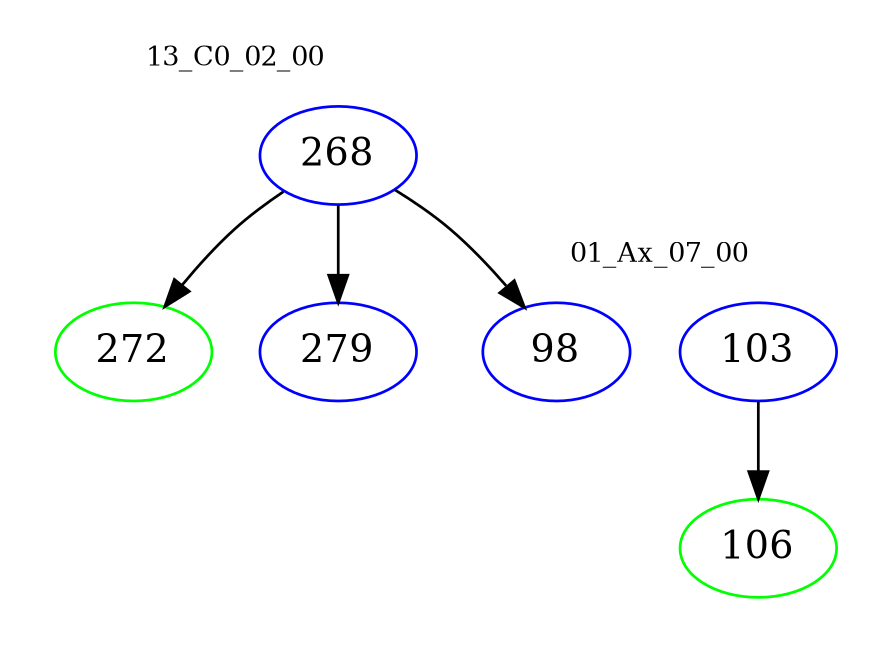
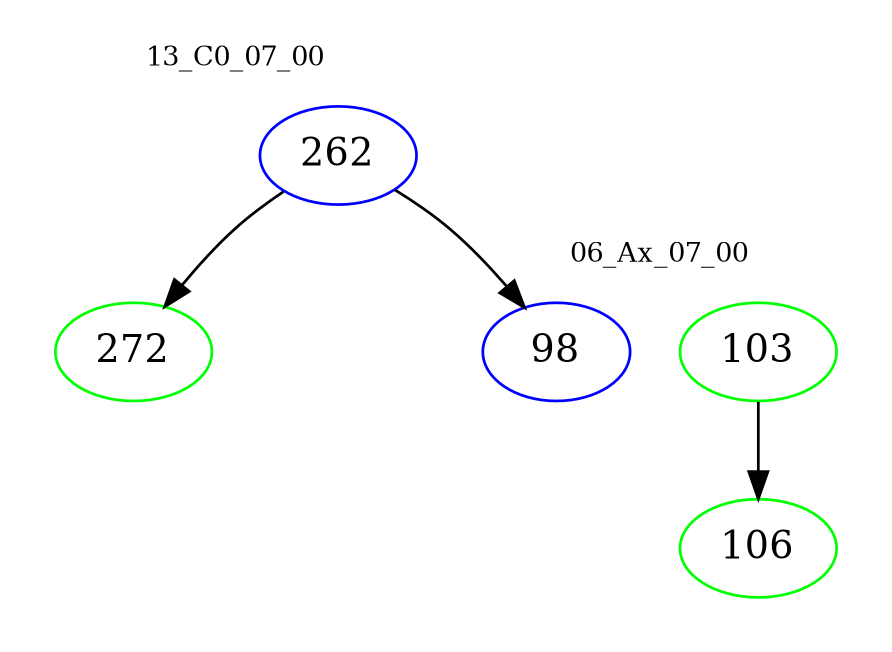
cluster "13_C0_02_00": label "13_C0_02_00" -> "13_C0_07_00"
node "268": label "268" -> "262"
cluster "01_Ax_07_00": label "01_Ax_07_00" -> "06_Ax_07_00"
node "279": removed
node "103": color blue -> green
